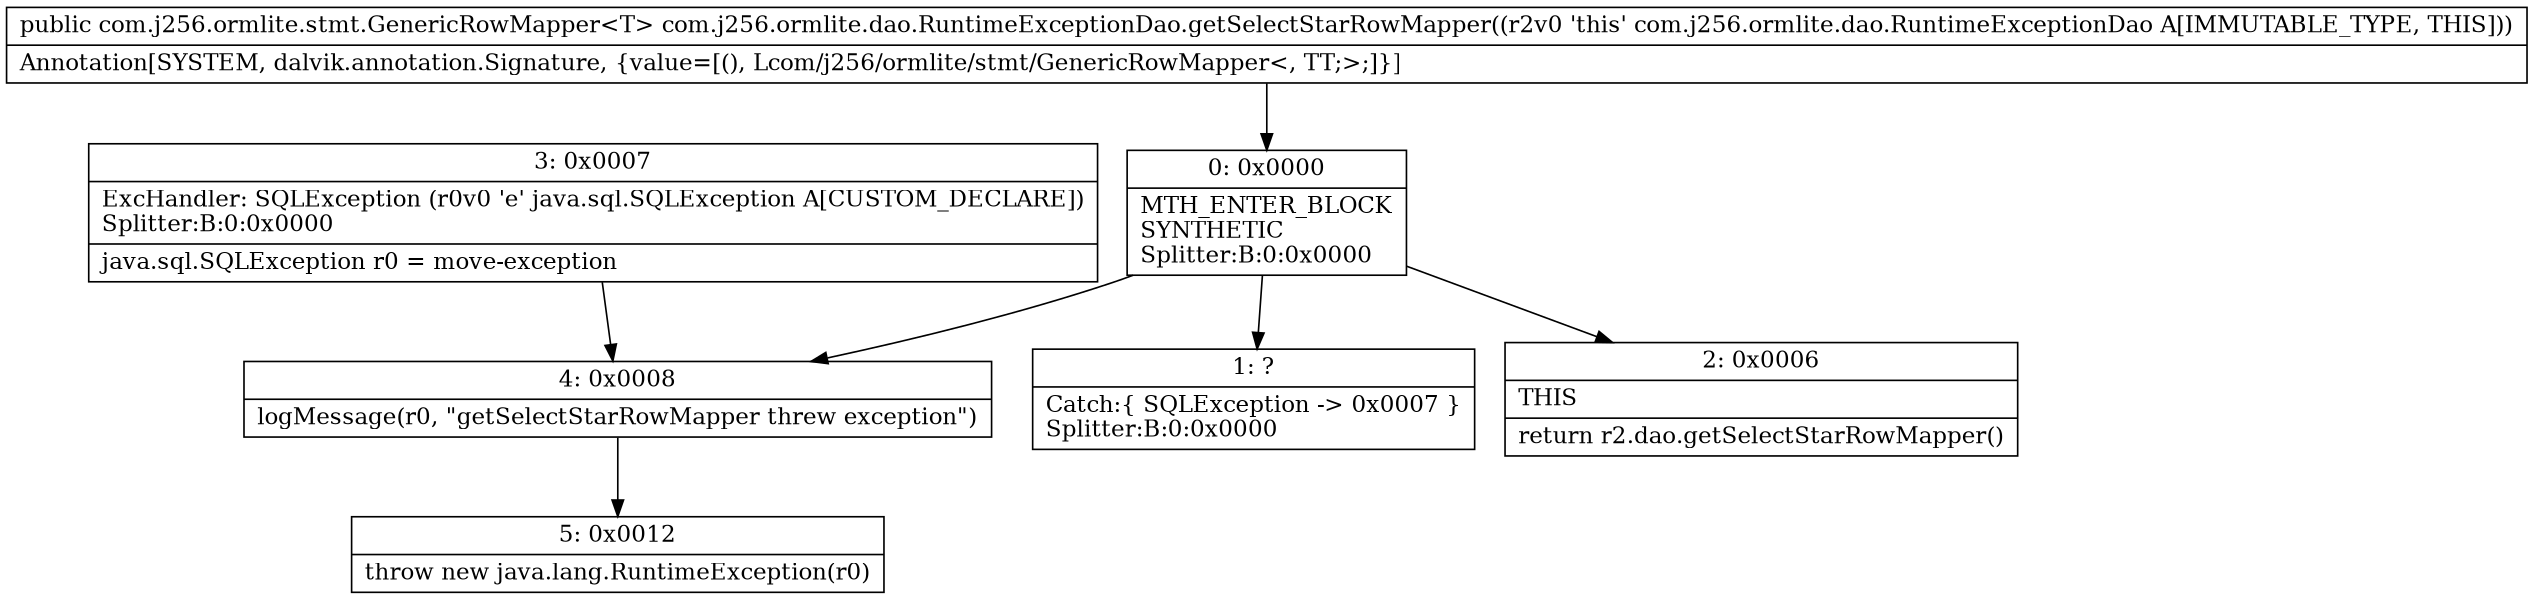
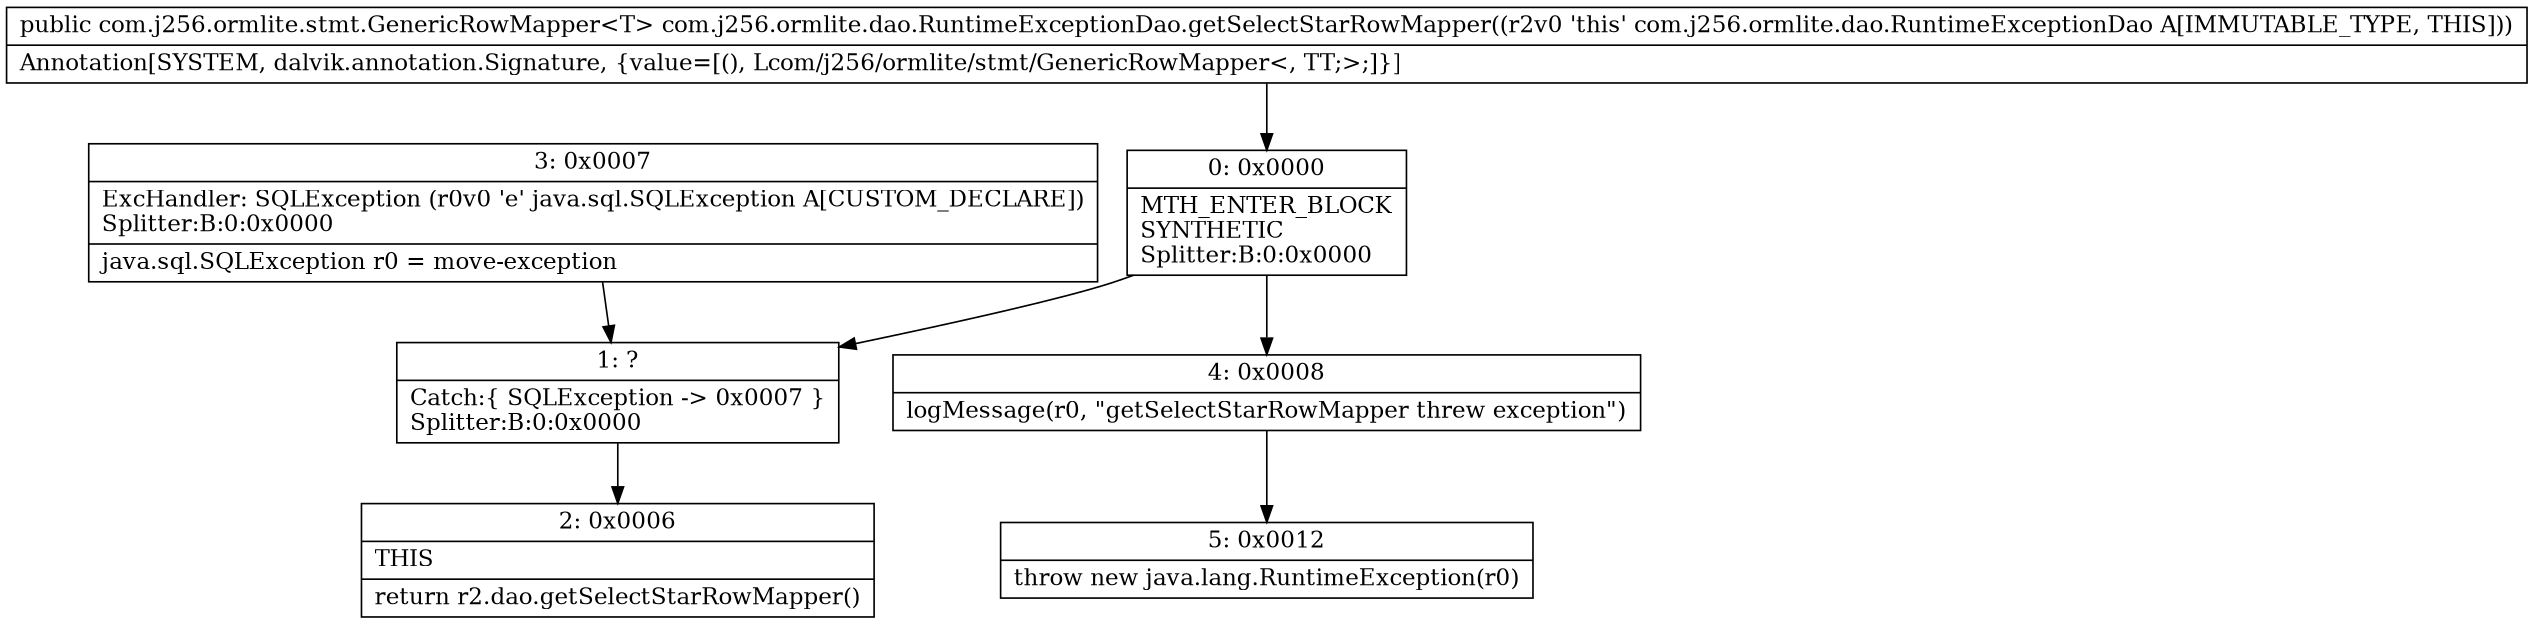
edge "0: 0x0000" -> "2: 0x0006": now "1: ?" -> "2: 0x0006"
edge "3: 0x0007" -> "4: 0x0008": now "3: 0x0007" -> "1: ?"
